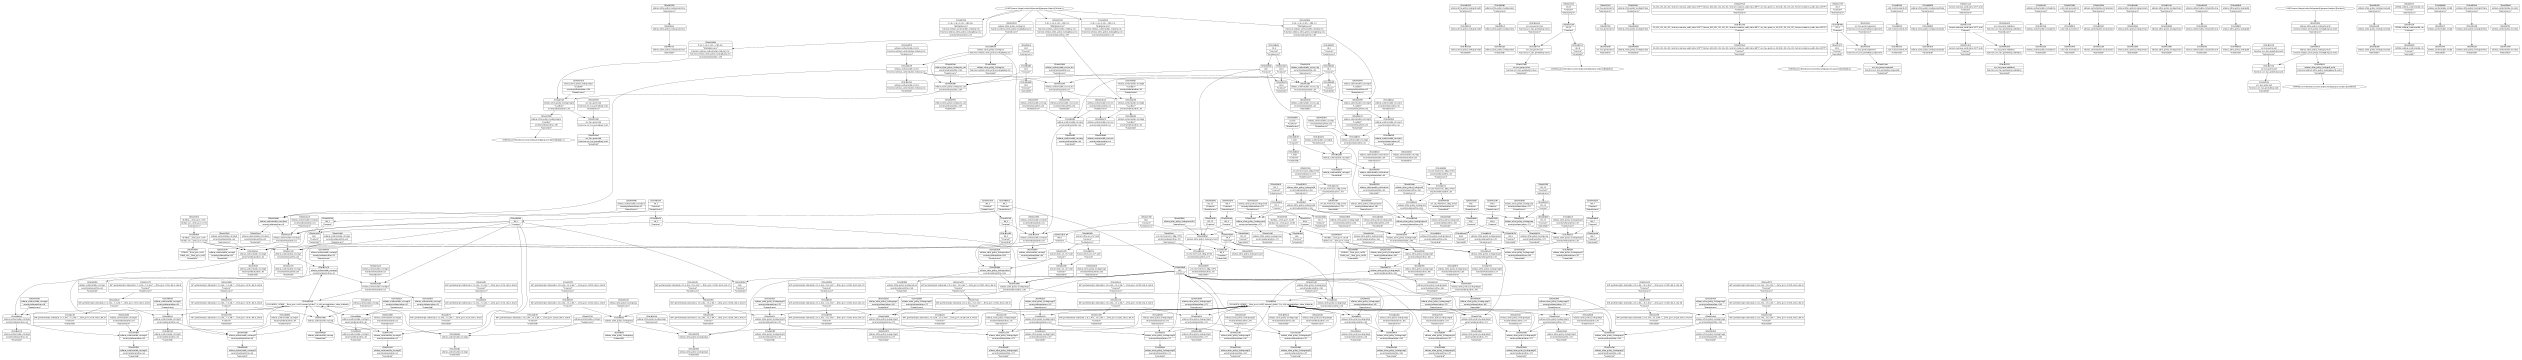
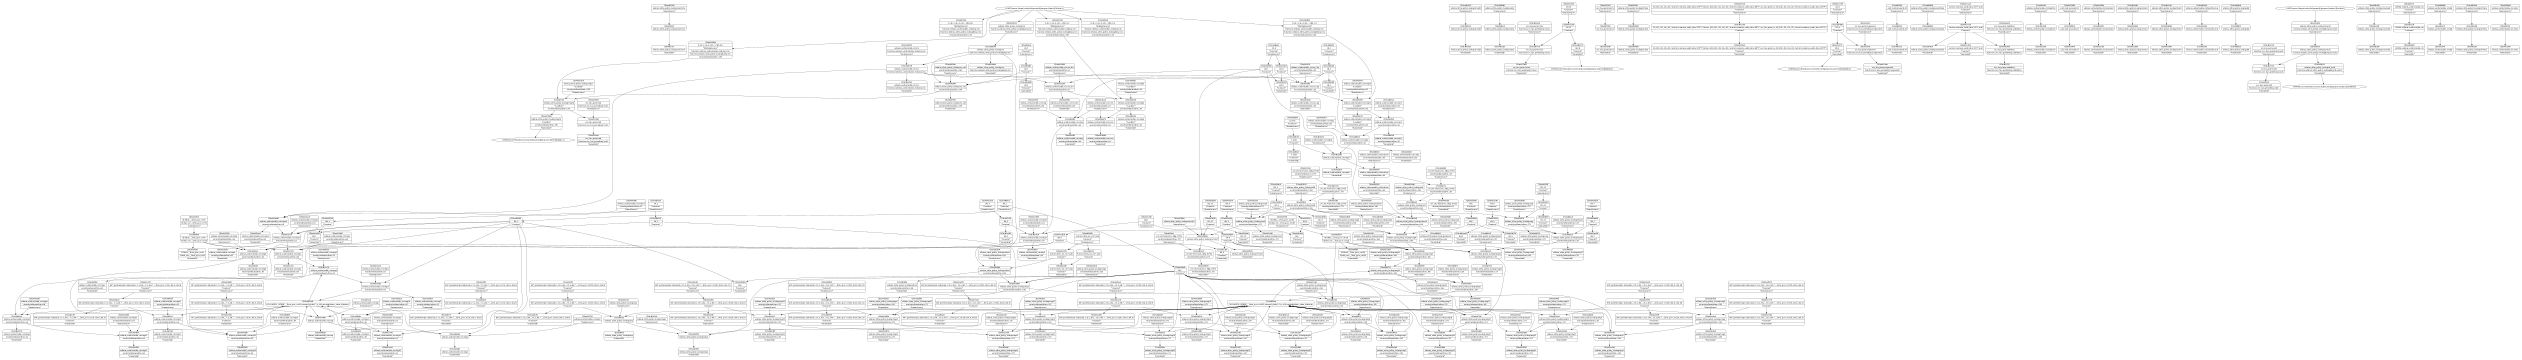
edge "CE0x4400560" -> "CE0x43f7d10": now "CE0x44113e0" -> "CE0x43f7d10"
edge "CE0x4436dd0" -> "CE0x4436cd0": now "CE0x4436dd0" -> "CE0x4423460"
